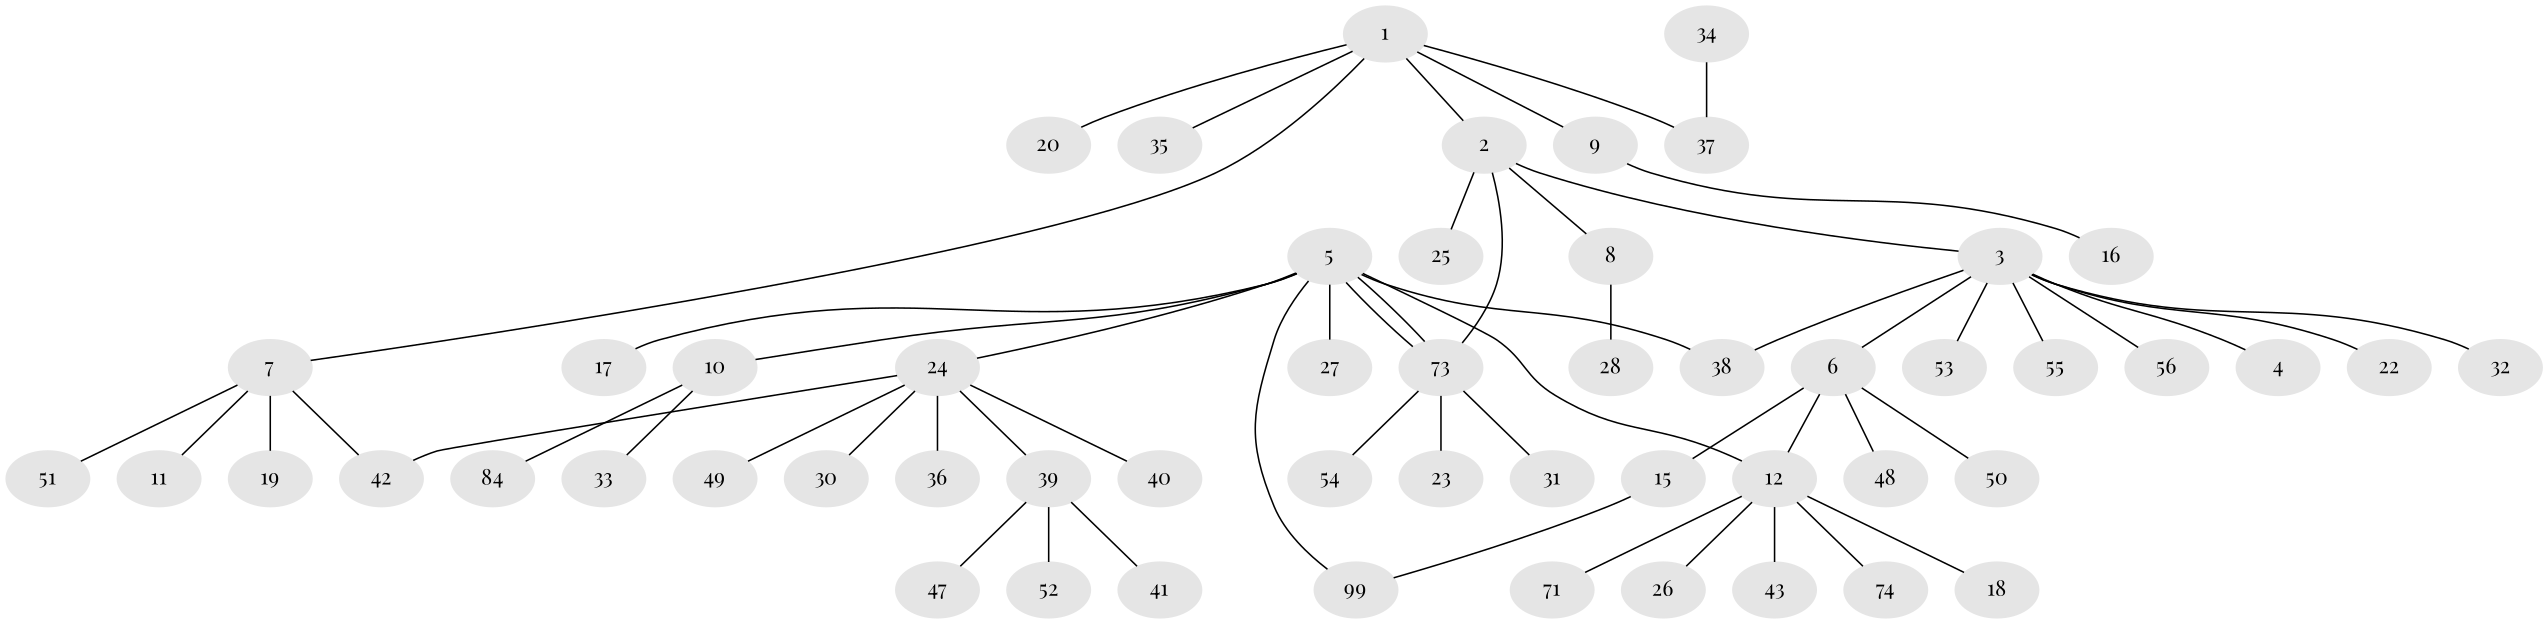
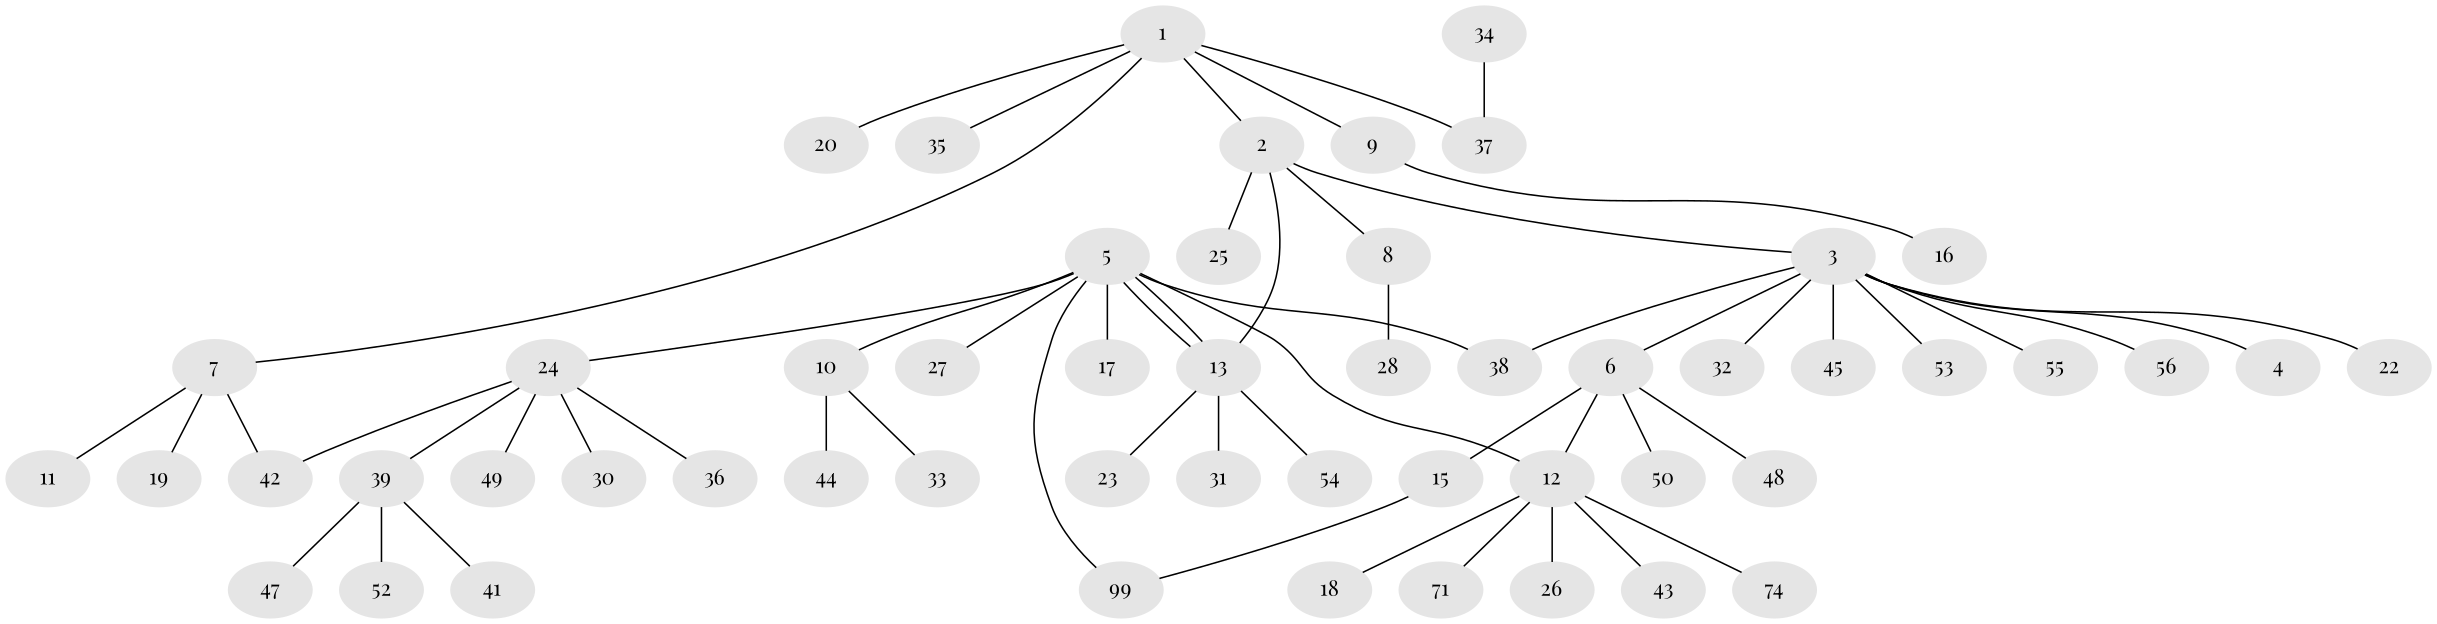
node "73": label "73" -> "13"
node "45": added
node "51": removed
node "84": label "84" -> "44"
node "40": removed
